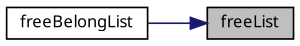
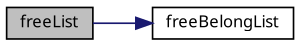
edge "freeBelongList" -> "freeList": reversed
